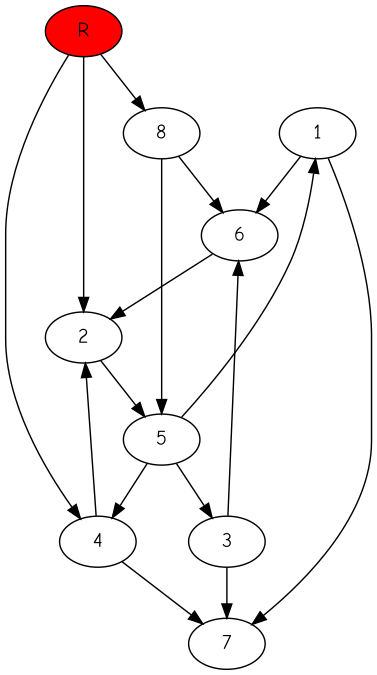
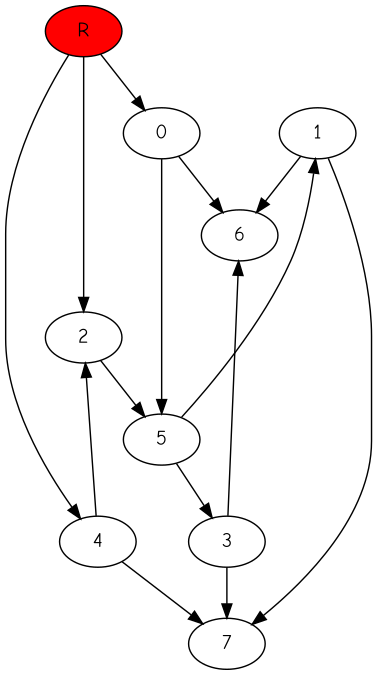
node "8": label "8" -> "0"
edge "6" -> "2": removed
edge "5" -> "4": removed
